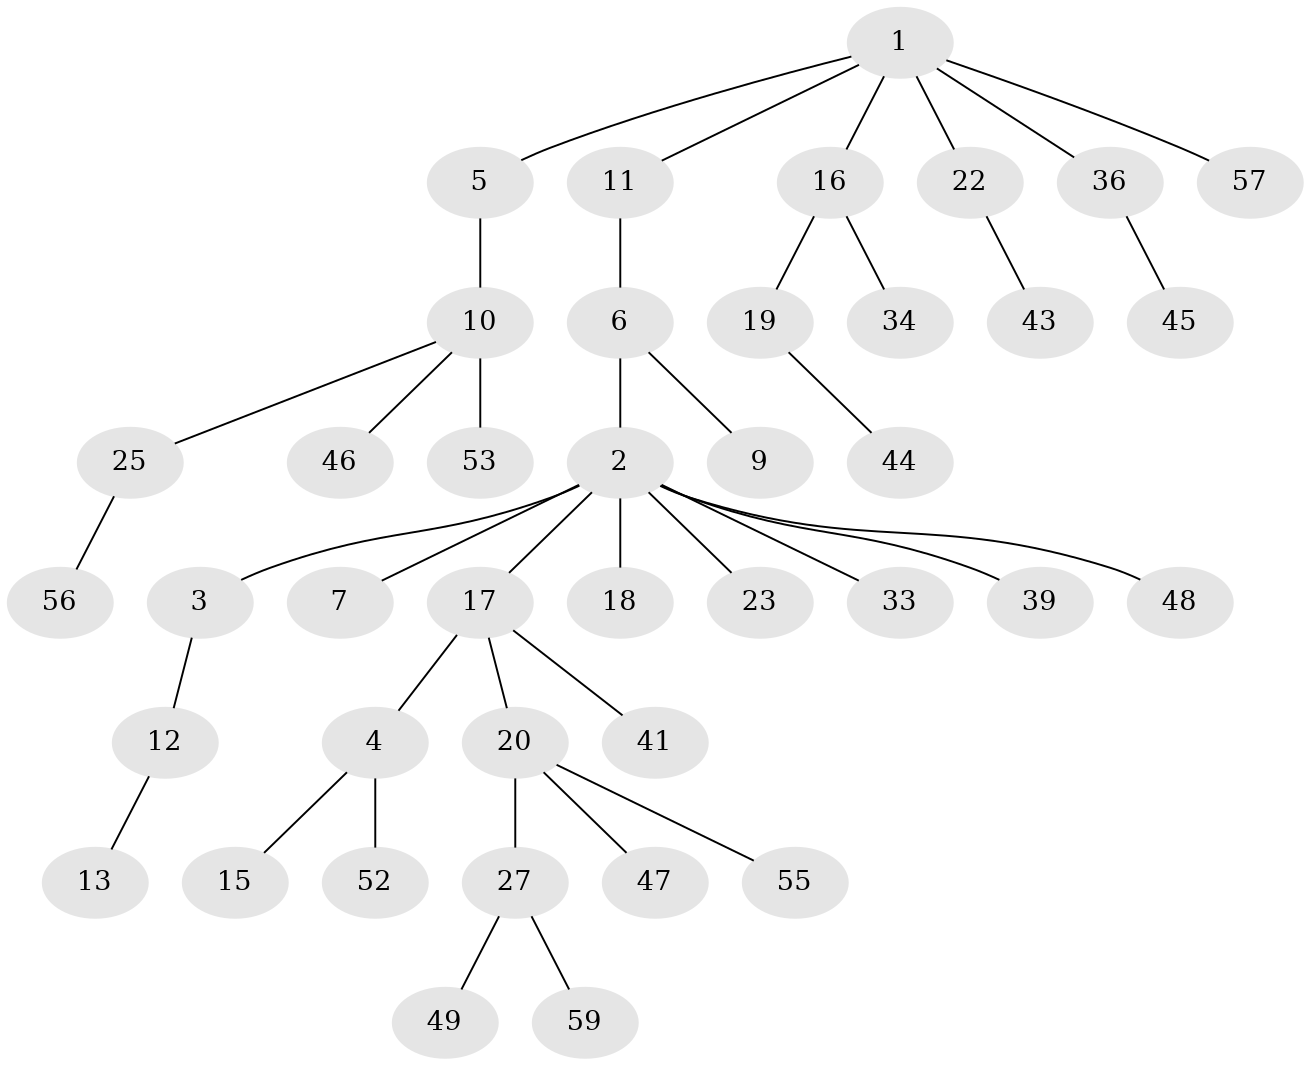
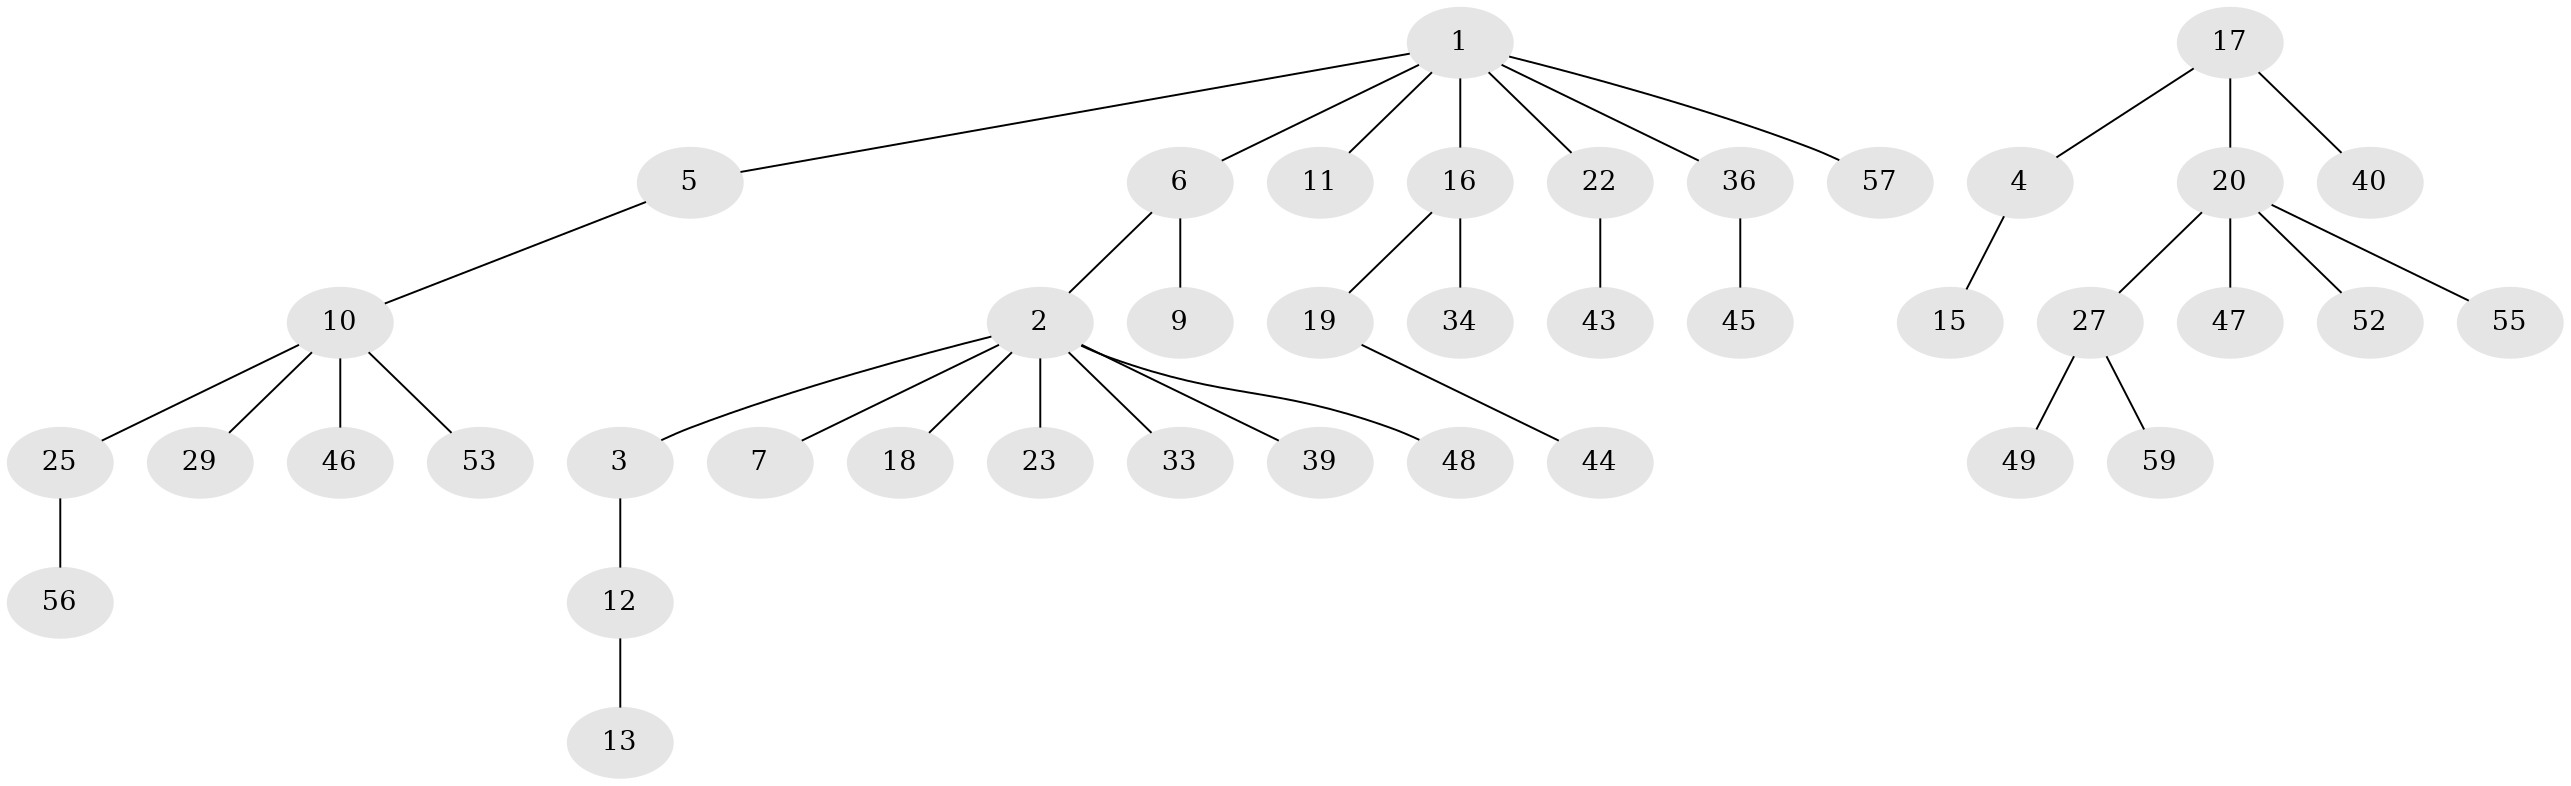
edge "11" -- "6": now "1" -- "6"
node "29": added
edge "2" -- "17": removed
node "41": label "41" -> "40"
edge "4" -- "52": now "20" -- "52"
